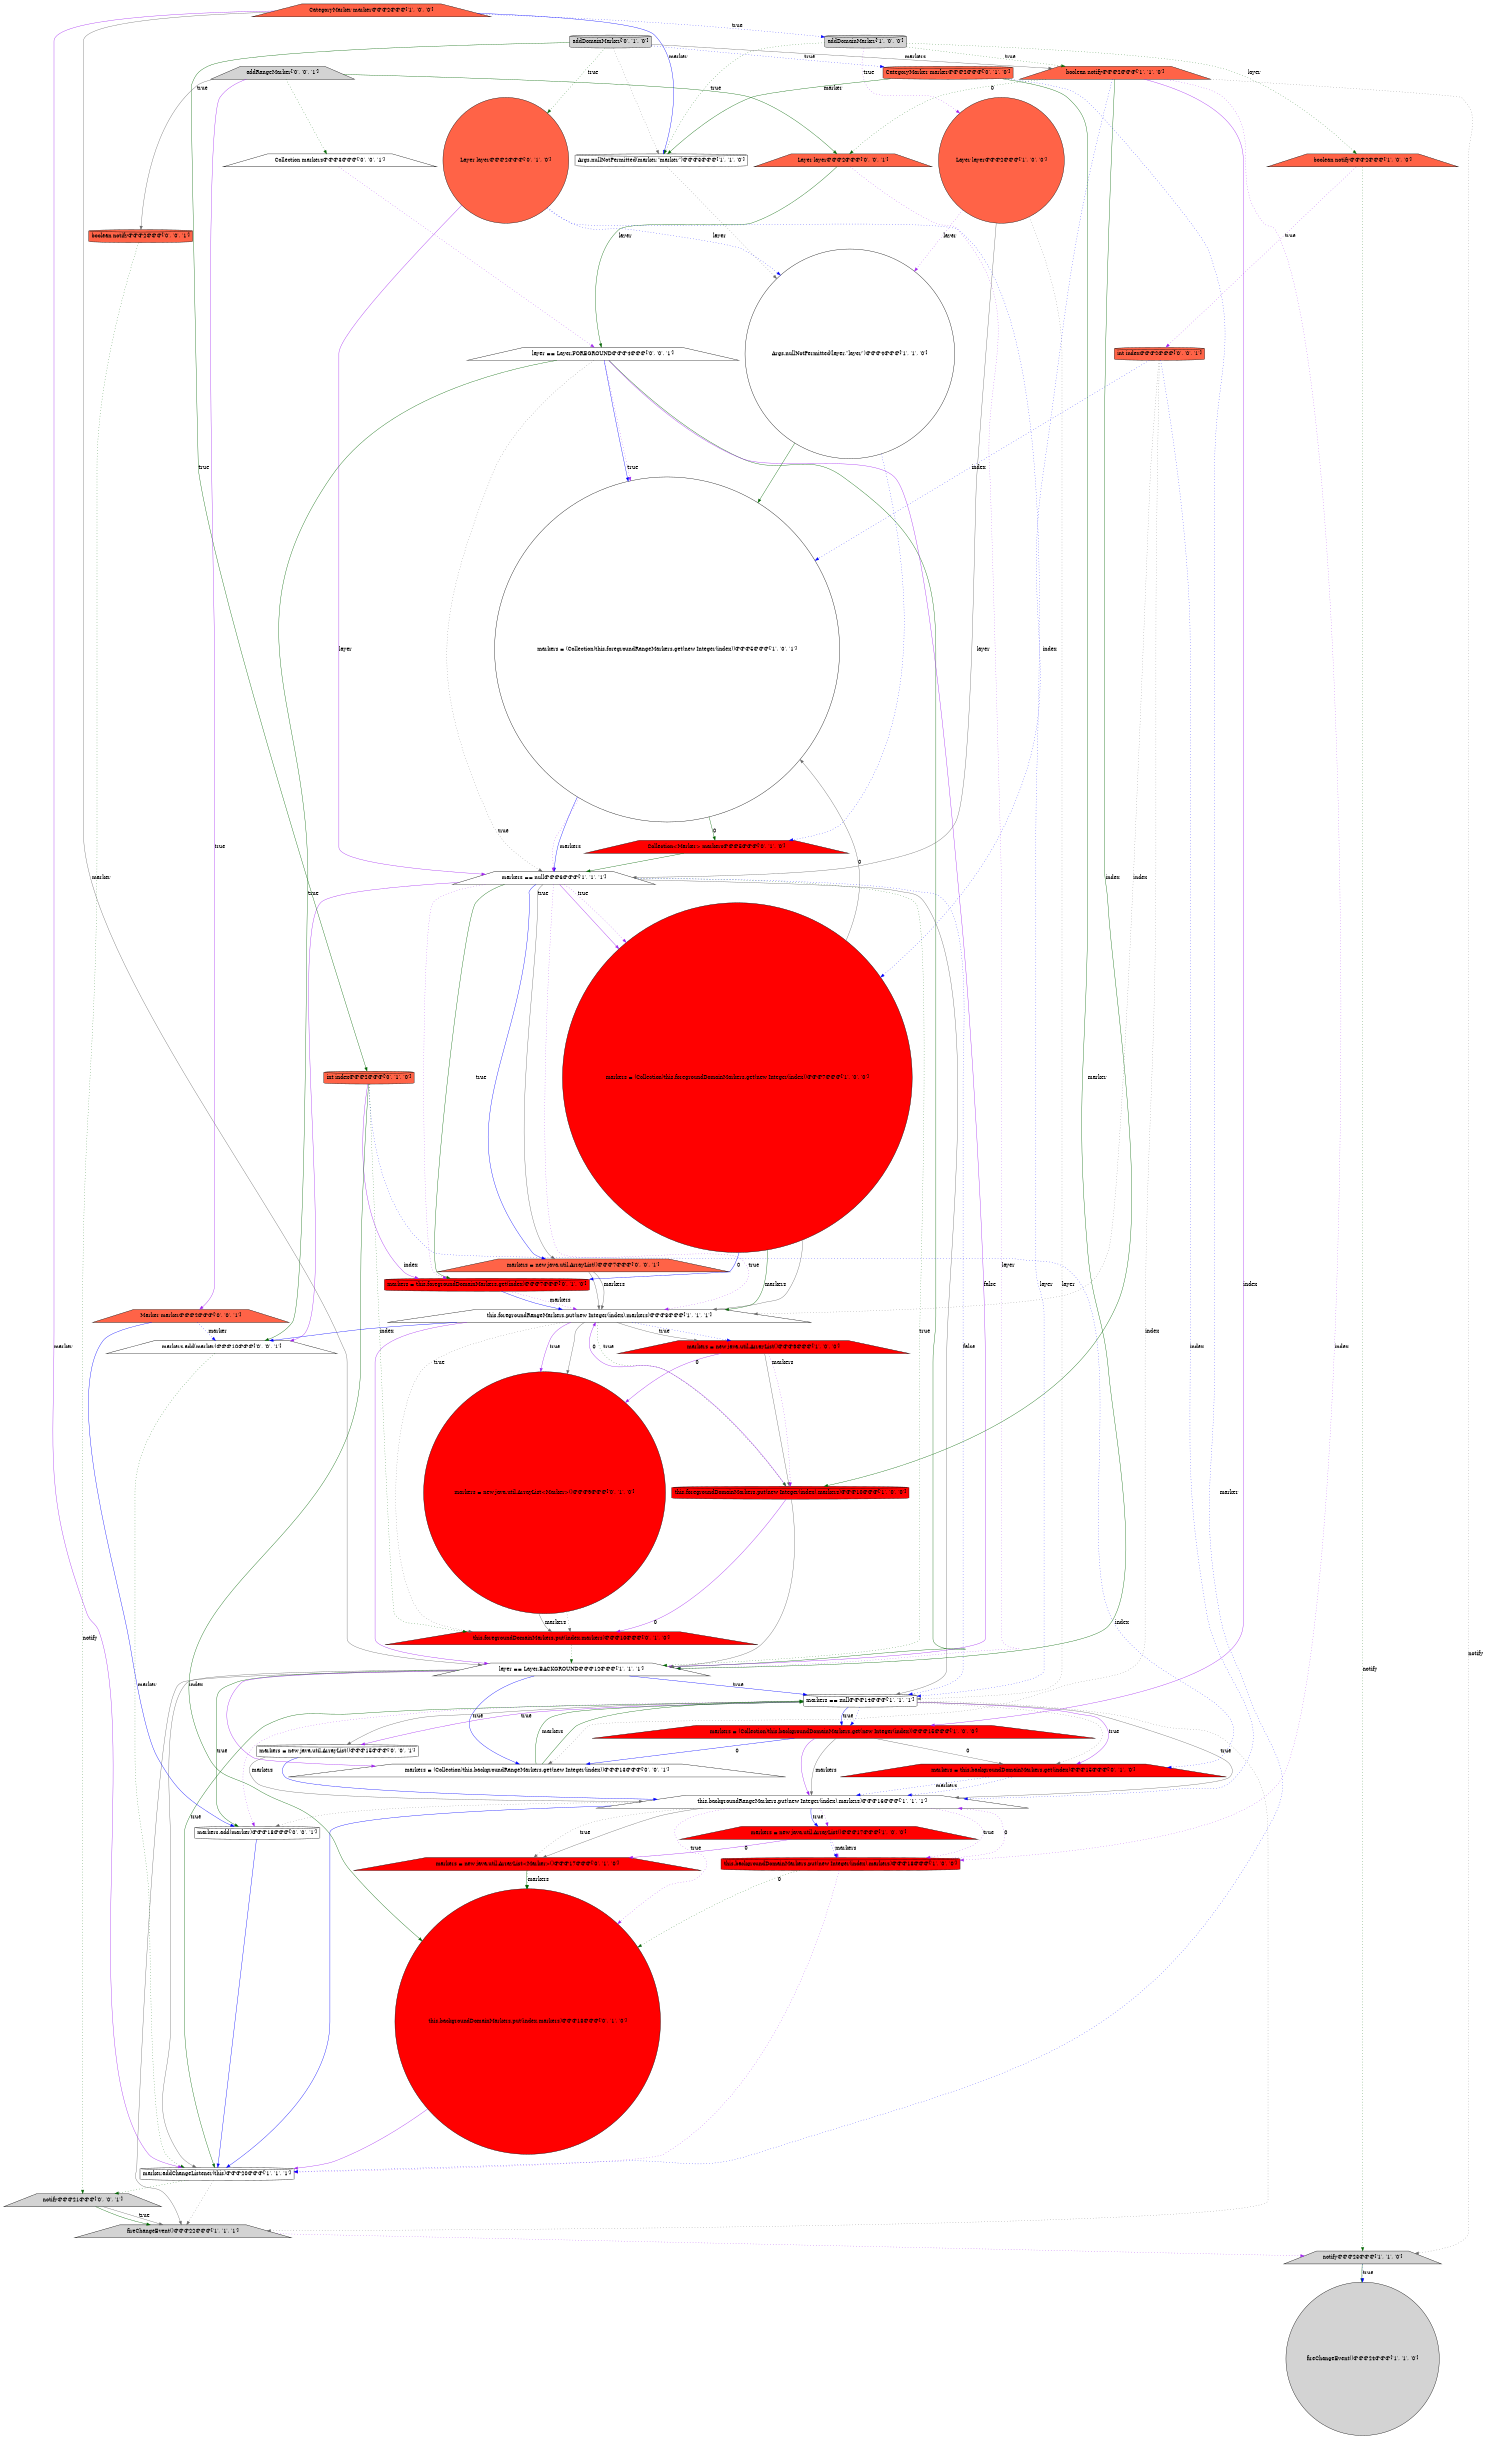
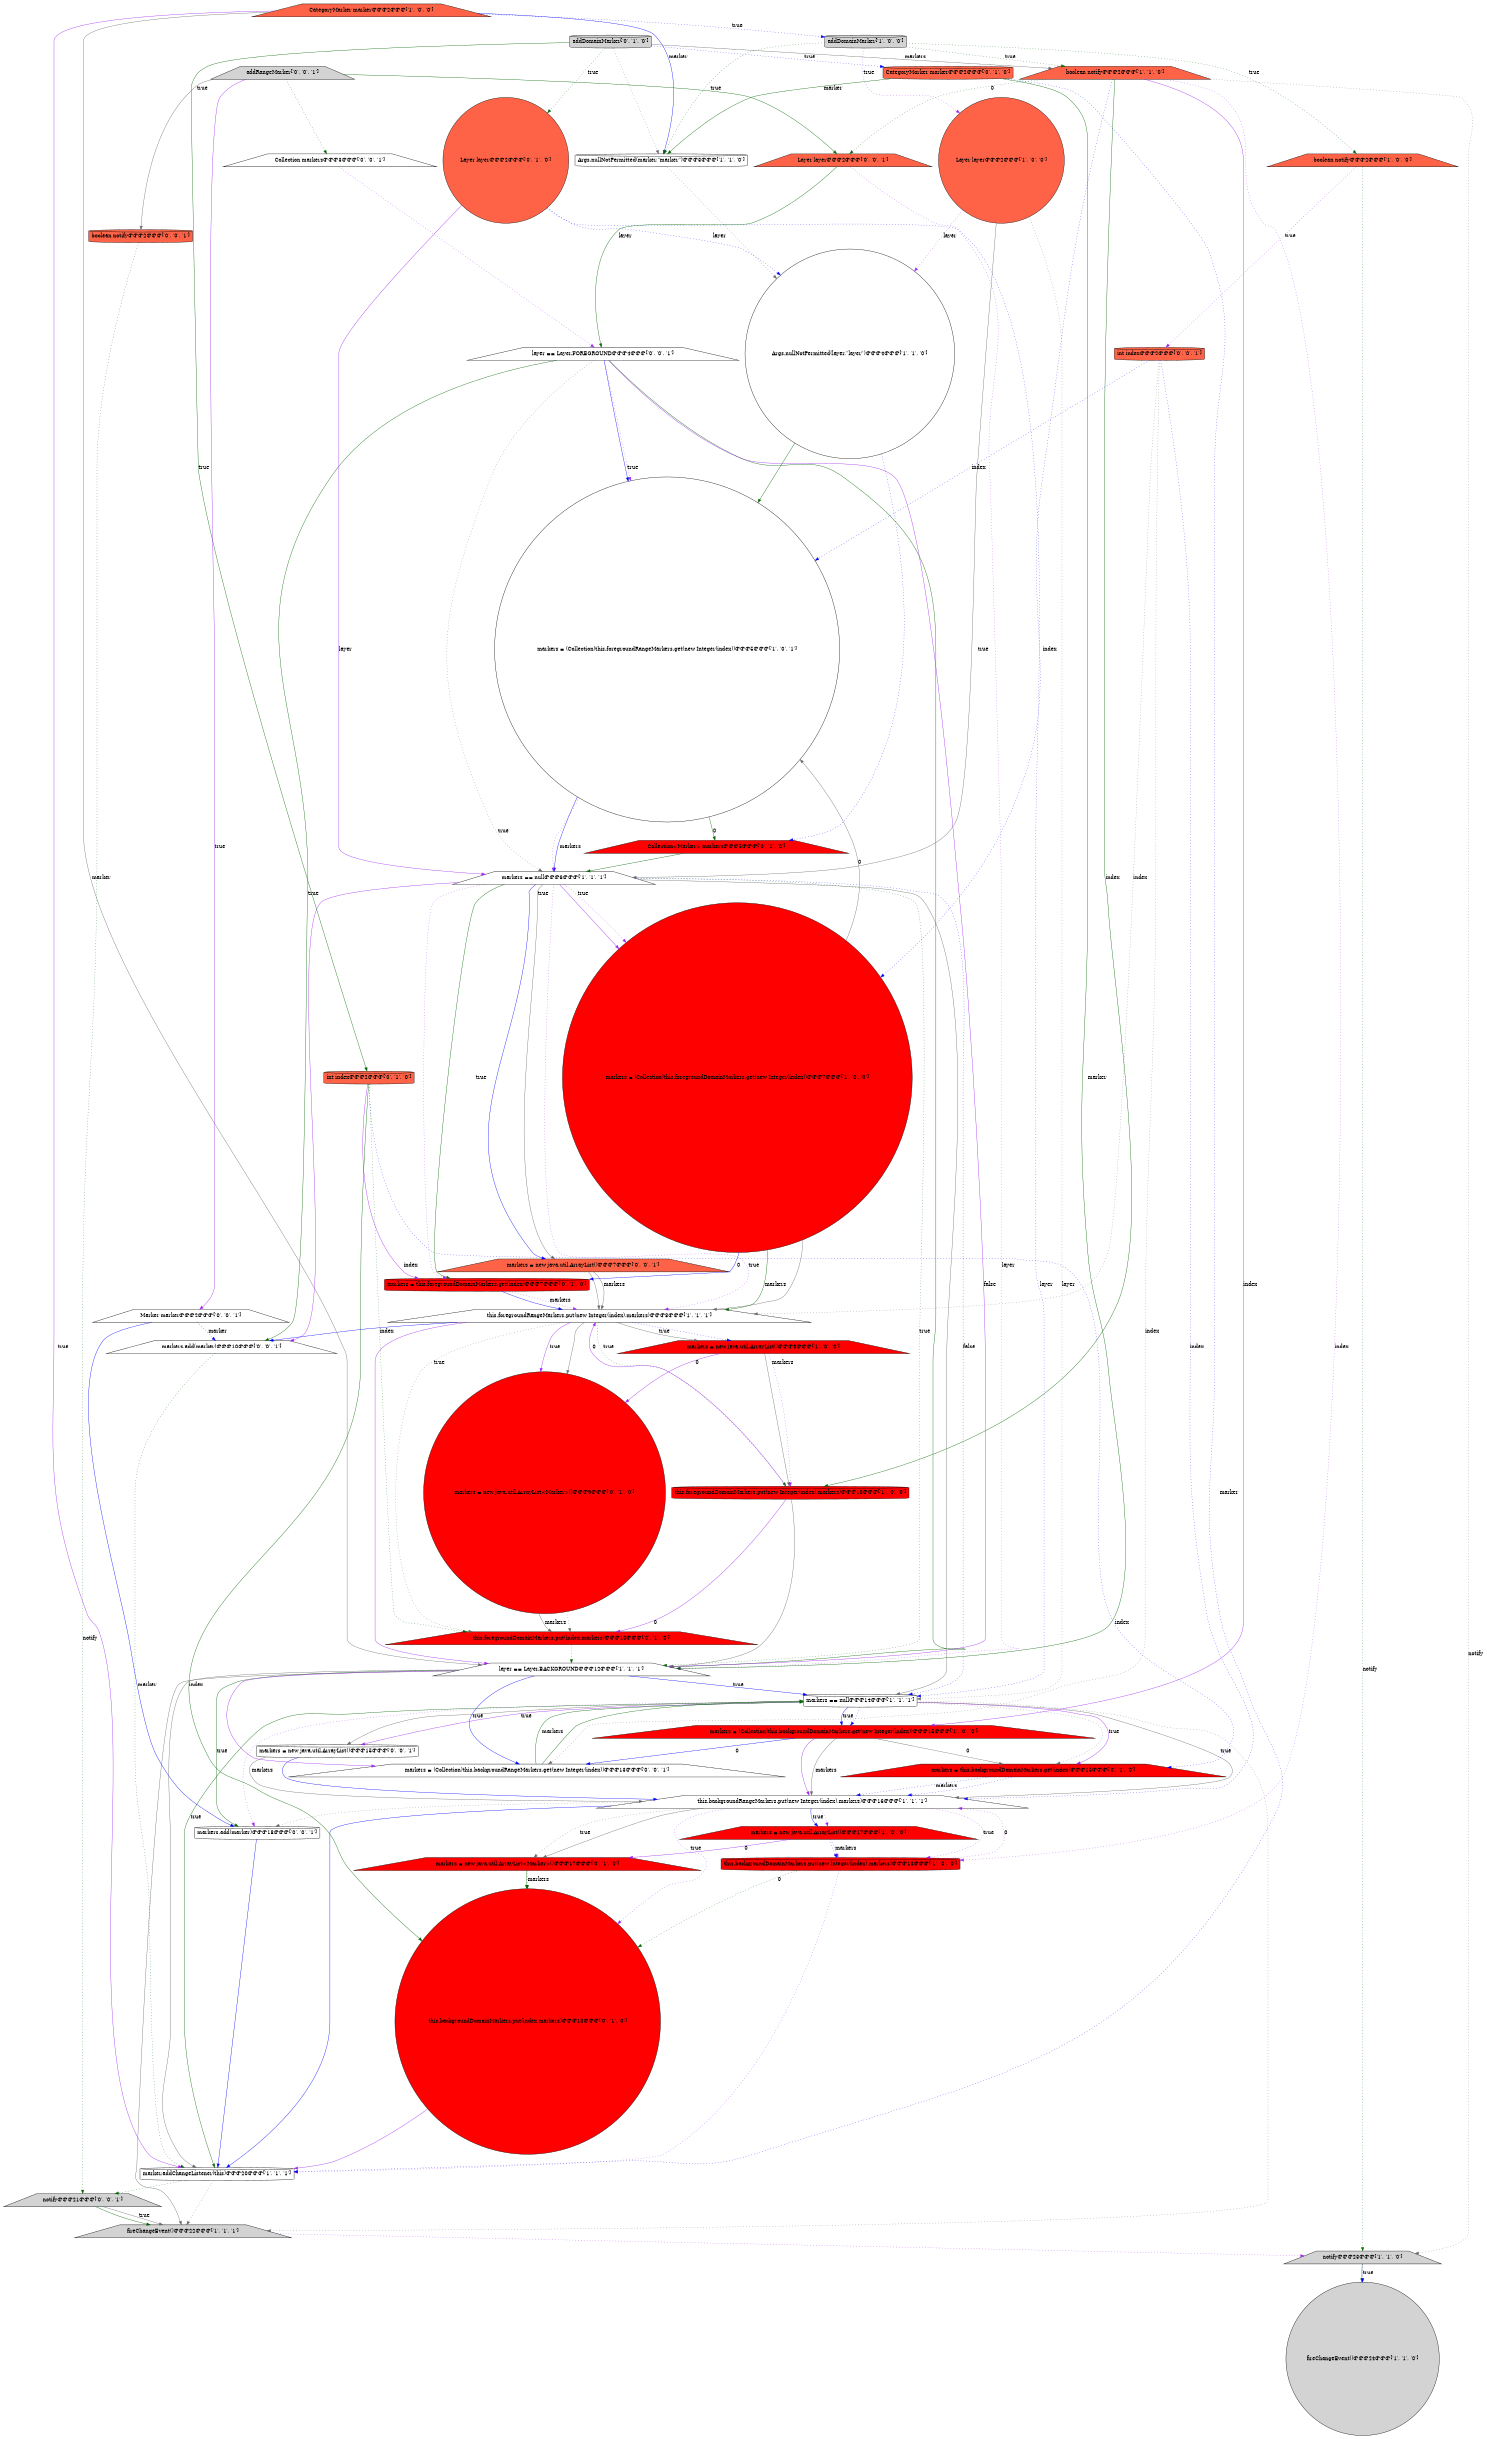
edge "addDomainMarker['1', '0', '0']" -> "boolean notify@@@2@@@['1', '0', '0']": label "layer" -> "true"
edge "Layer layer@@@2@@@['1', '0', '0']" -> "markers == null@@@6@@@['1', '1', '1']": label "layer" -> "true"
node "Marker marker@@@2@@@['0', '0', '1']": fillcolor tomato -> white
edge "CategoryMarker marker@@@2@@@['1', '0', '0']" -> "marker.addChangeListener(this)@@@20@@@['1', '1', '1']": label "marker" -> "true"
